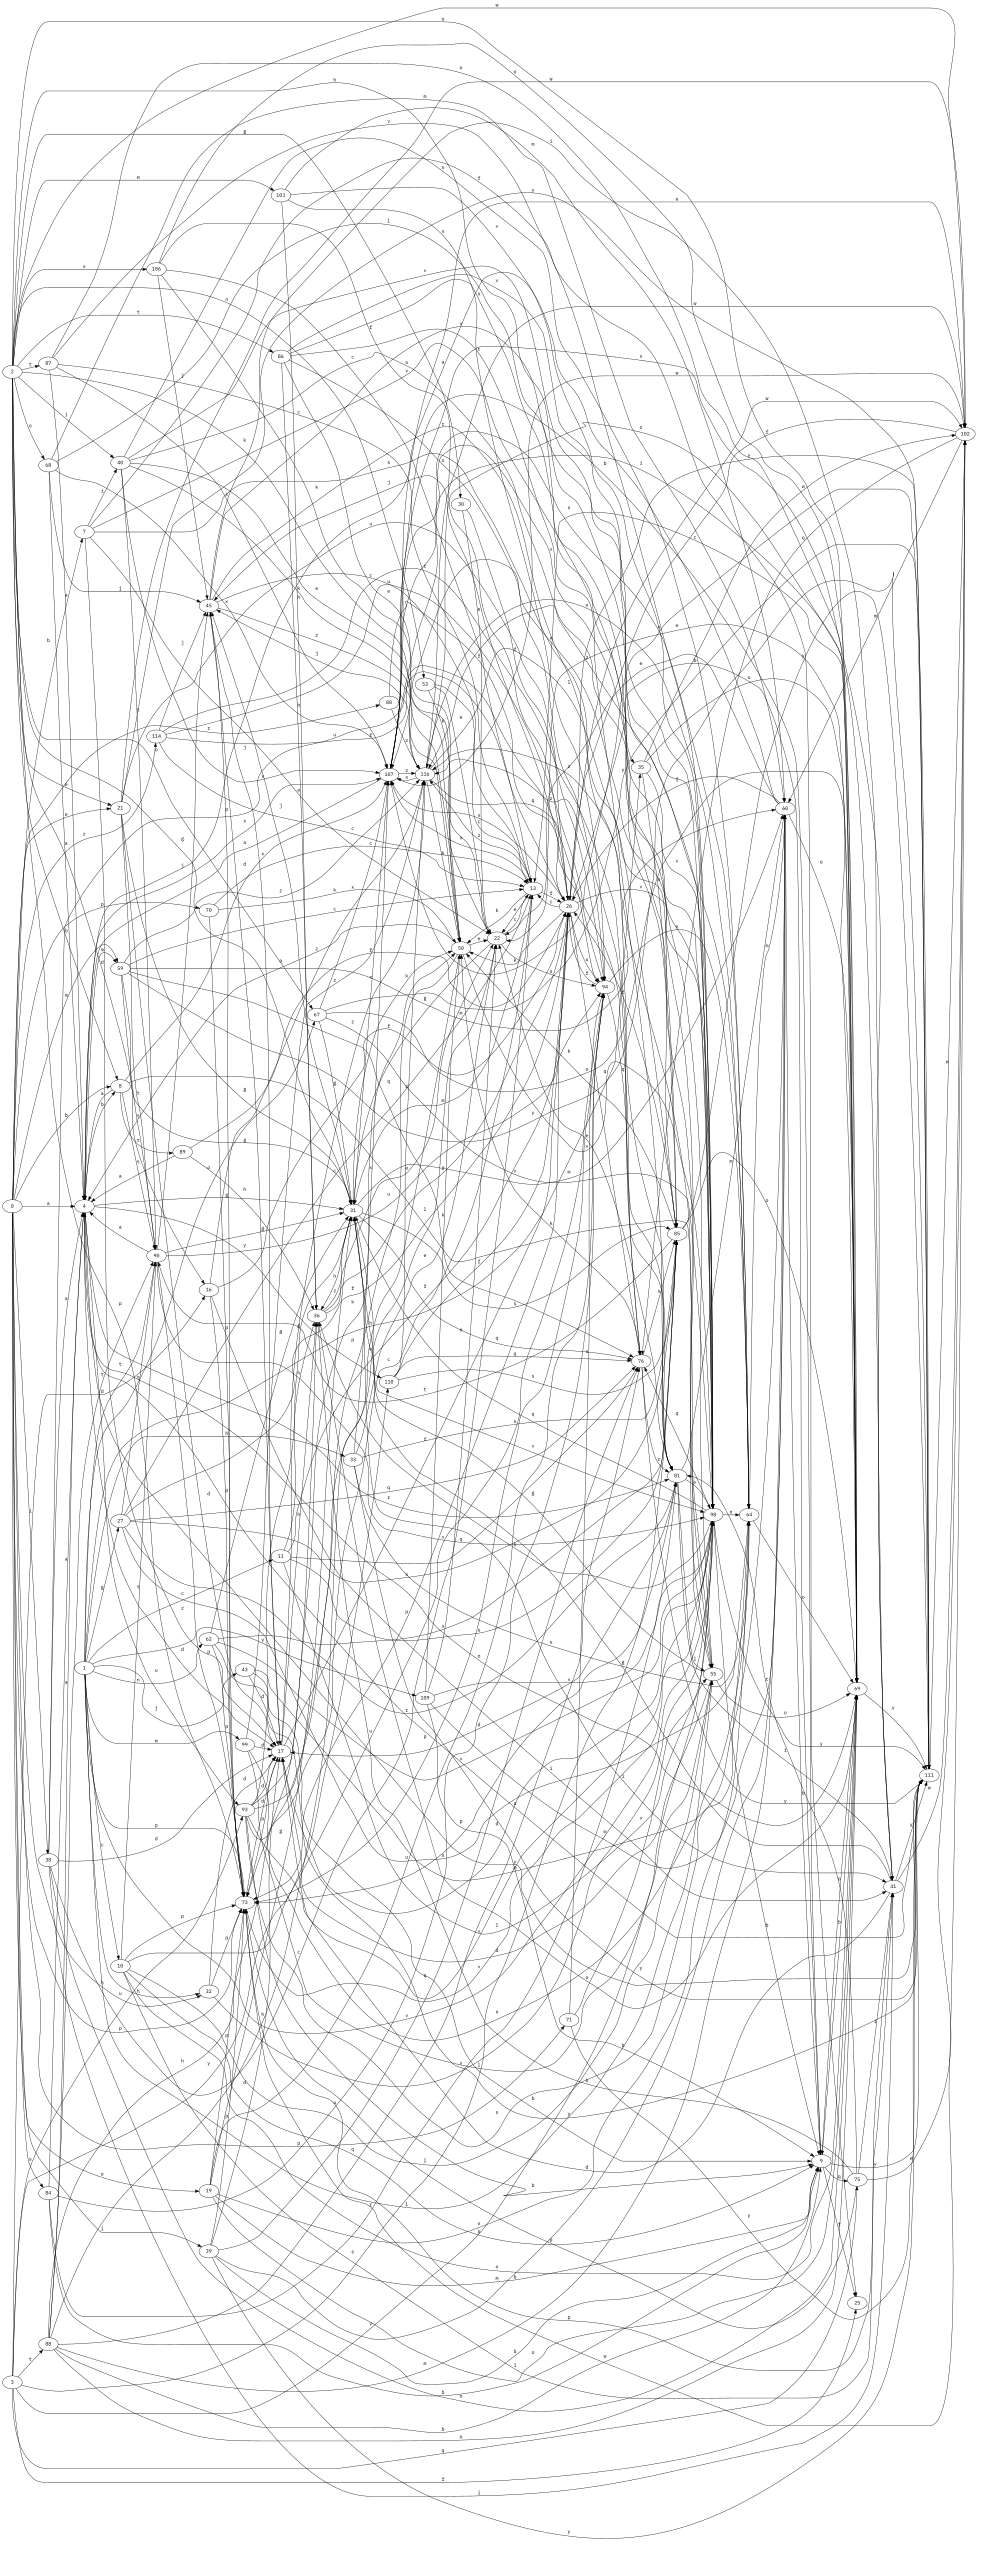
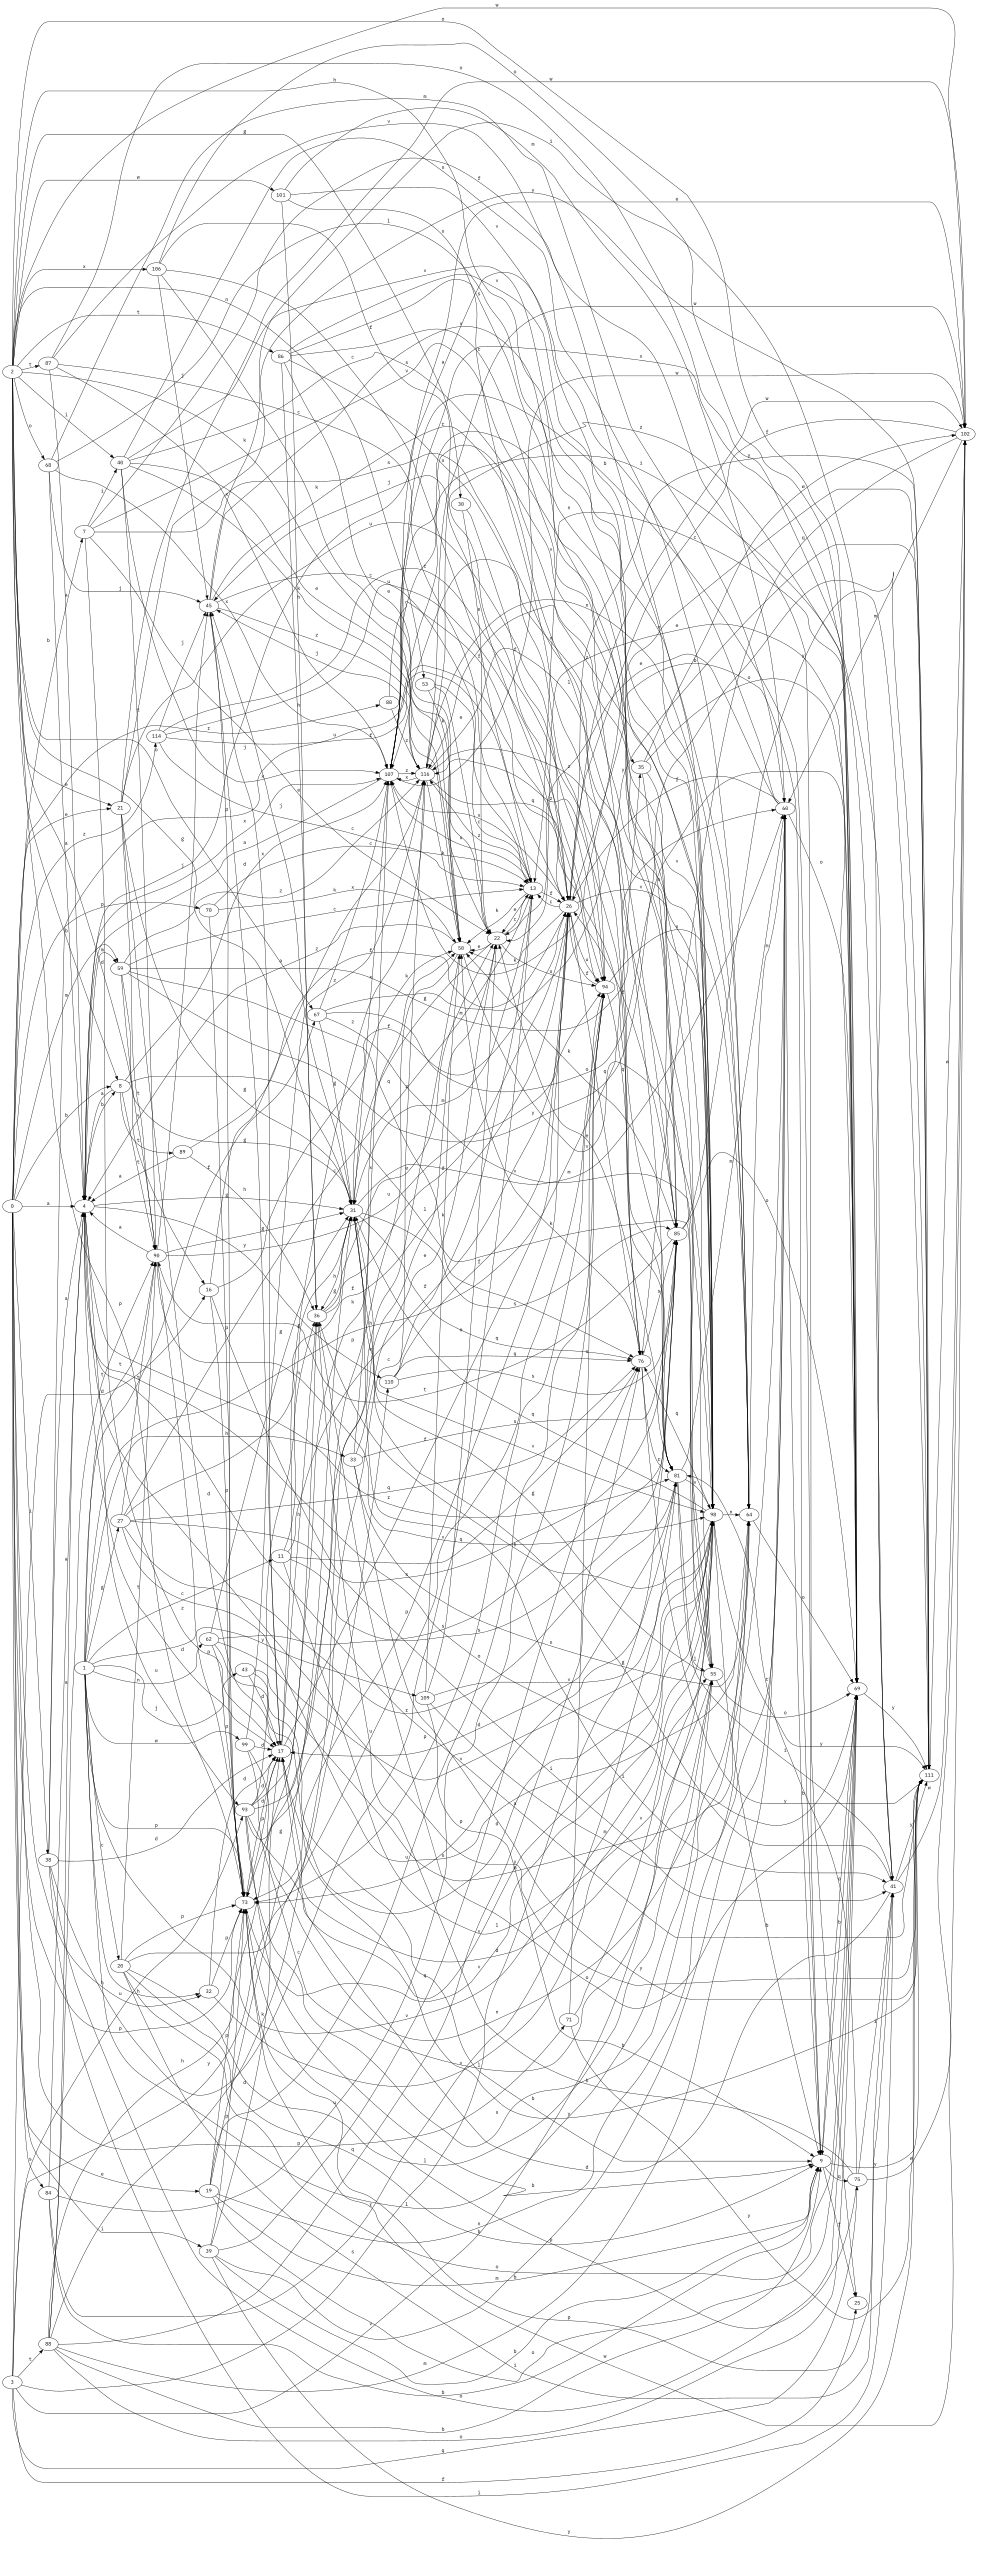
edge "50" -> "22": reversed
edge "1" -> "67": label "o" -> "f"
edge "36" -> "31": label "z" -> "g"
node "10": label "10" -> "20"
